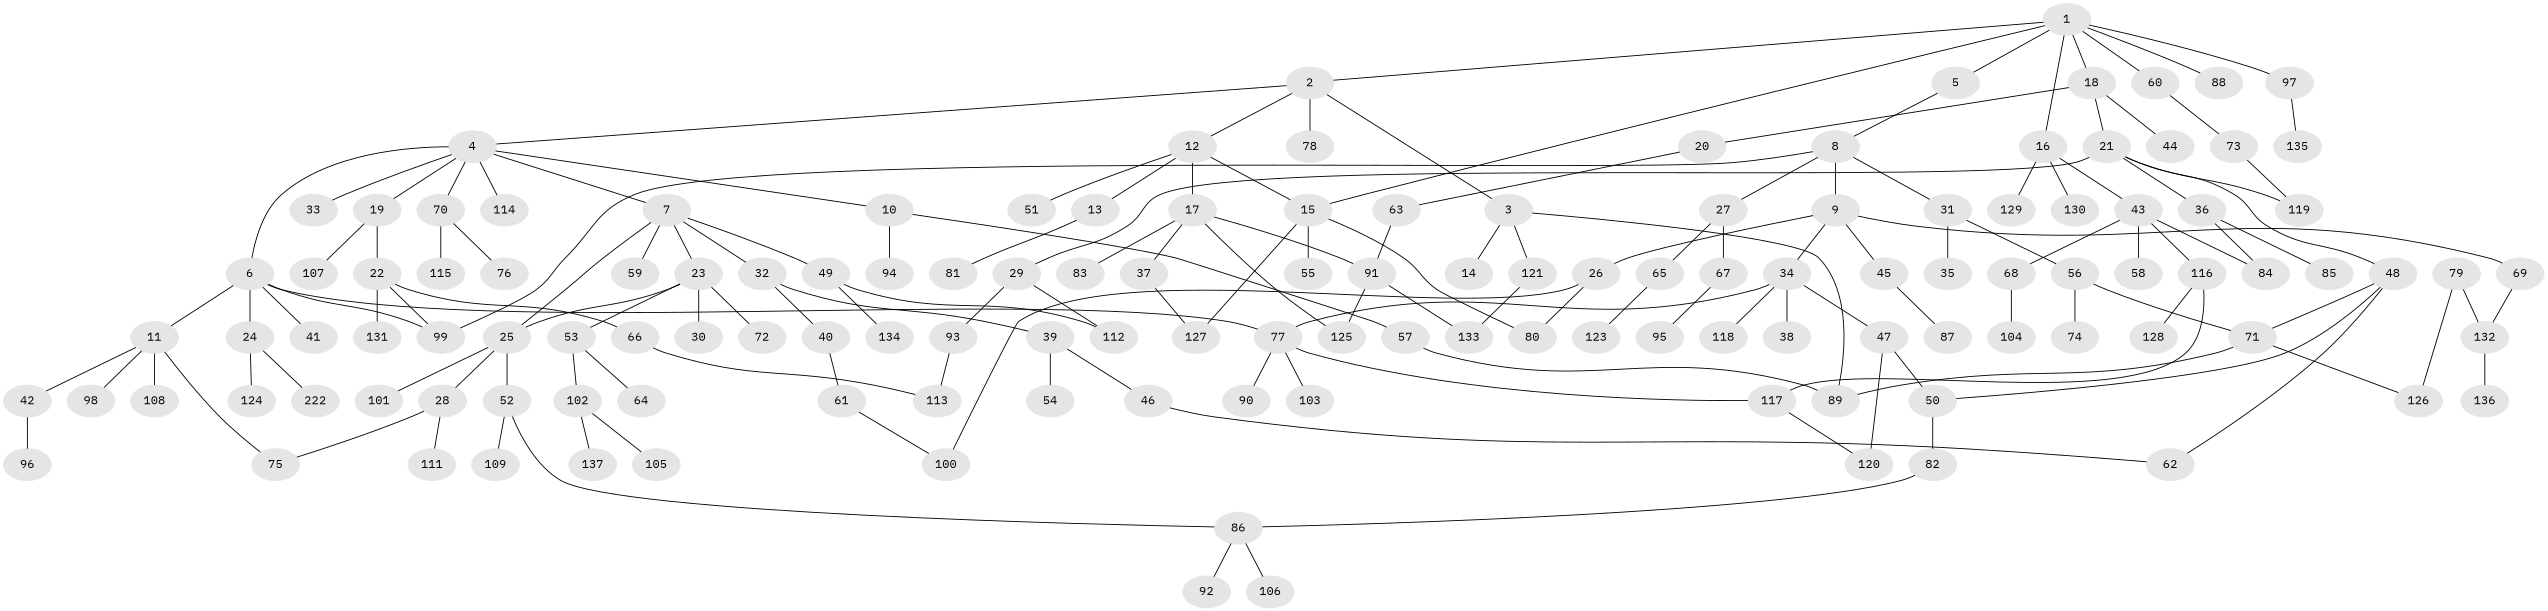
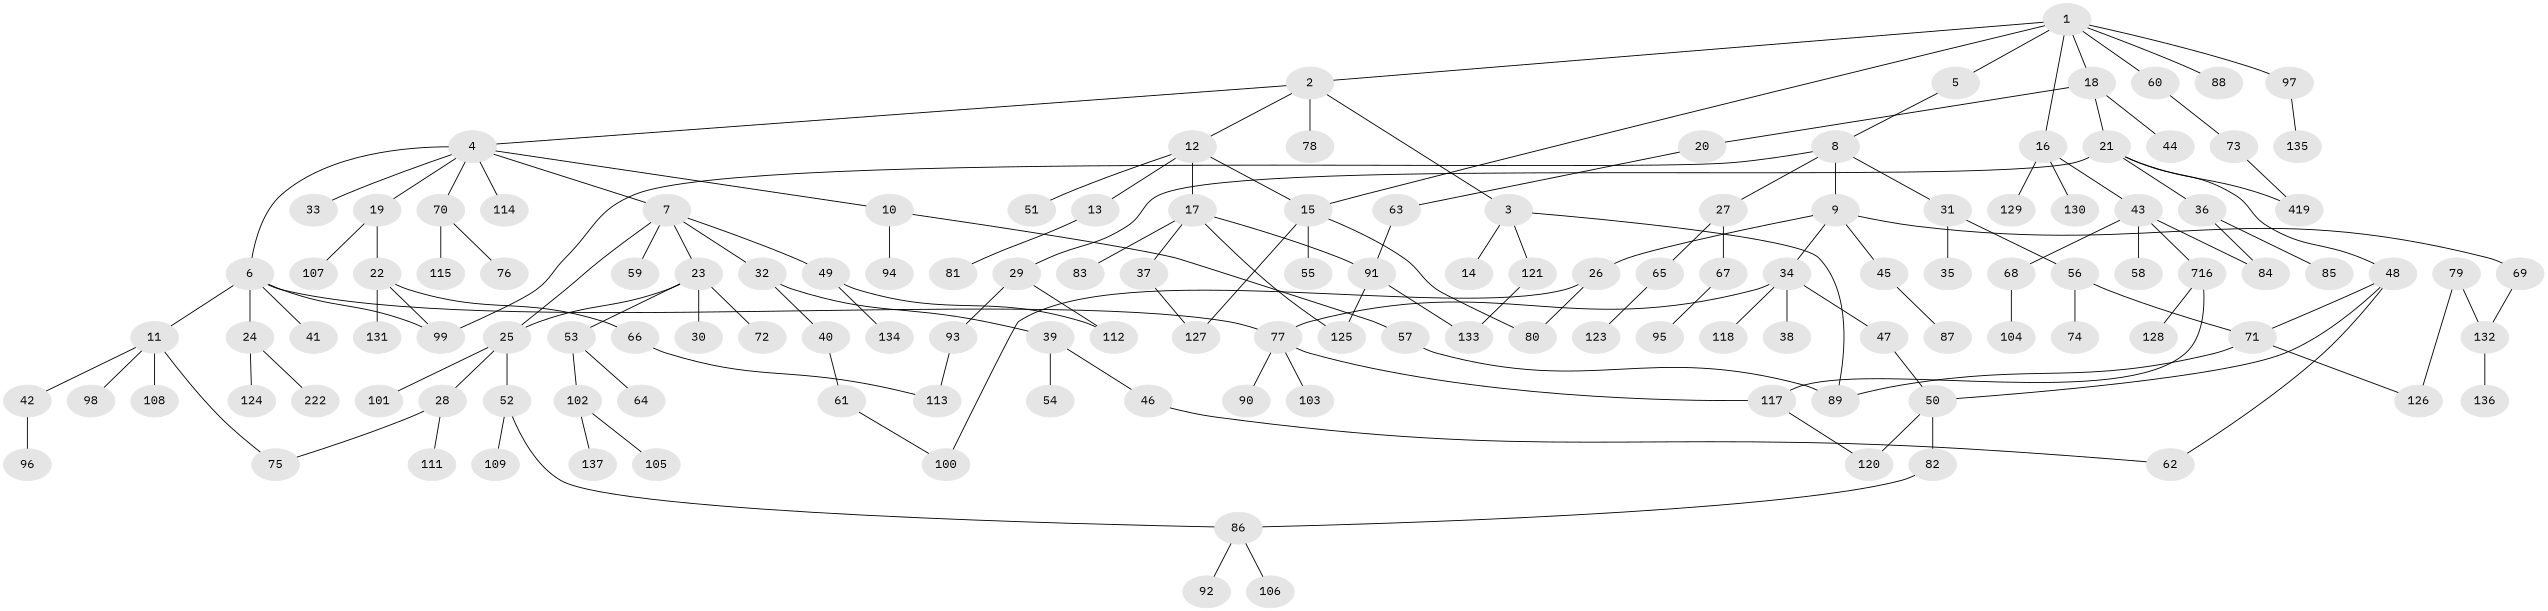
node "119": label "119" -> "419"
node "116": label "116" -> "716"
edge "47" -- "120": now "50" -- "120"
